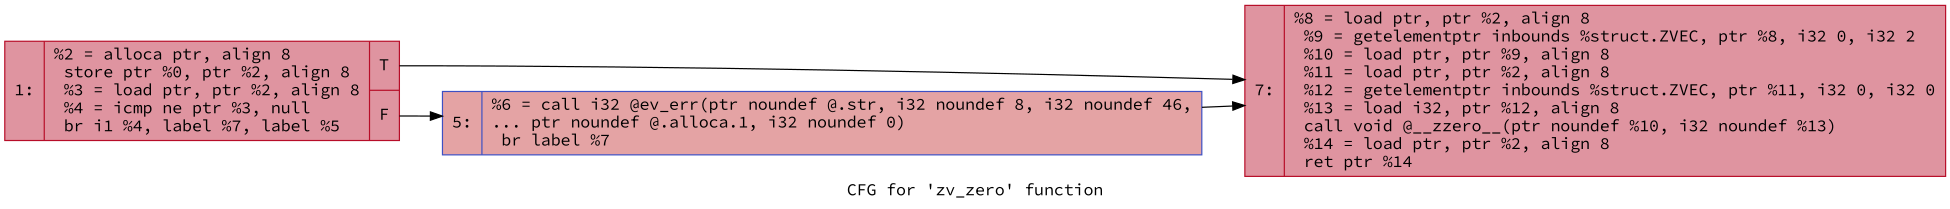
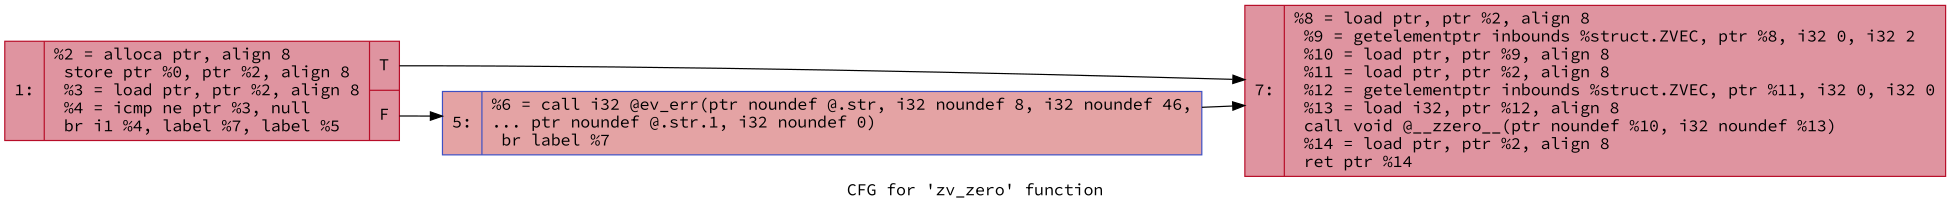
node "5:": text "... ptr noundef @.alloca.1, i32 noundef 0)" -> "... ptr noundef @.str.1, i32 noundef 0)"
